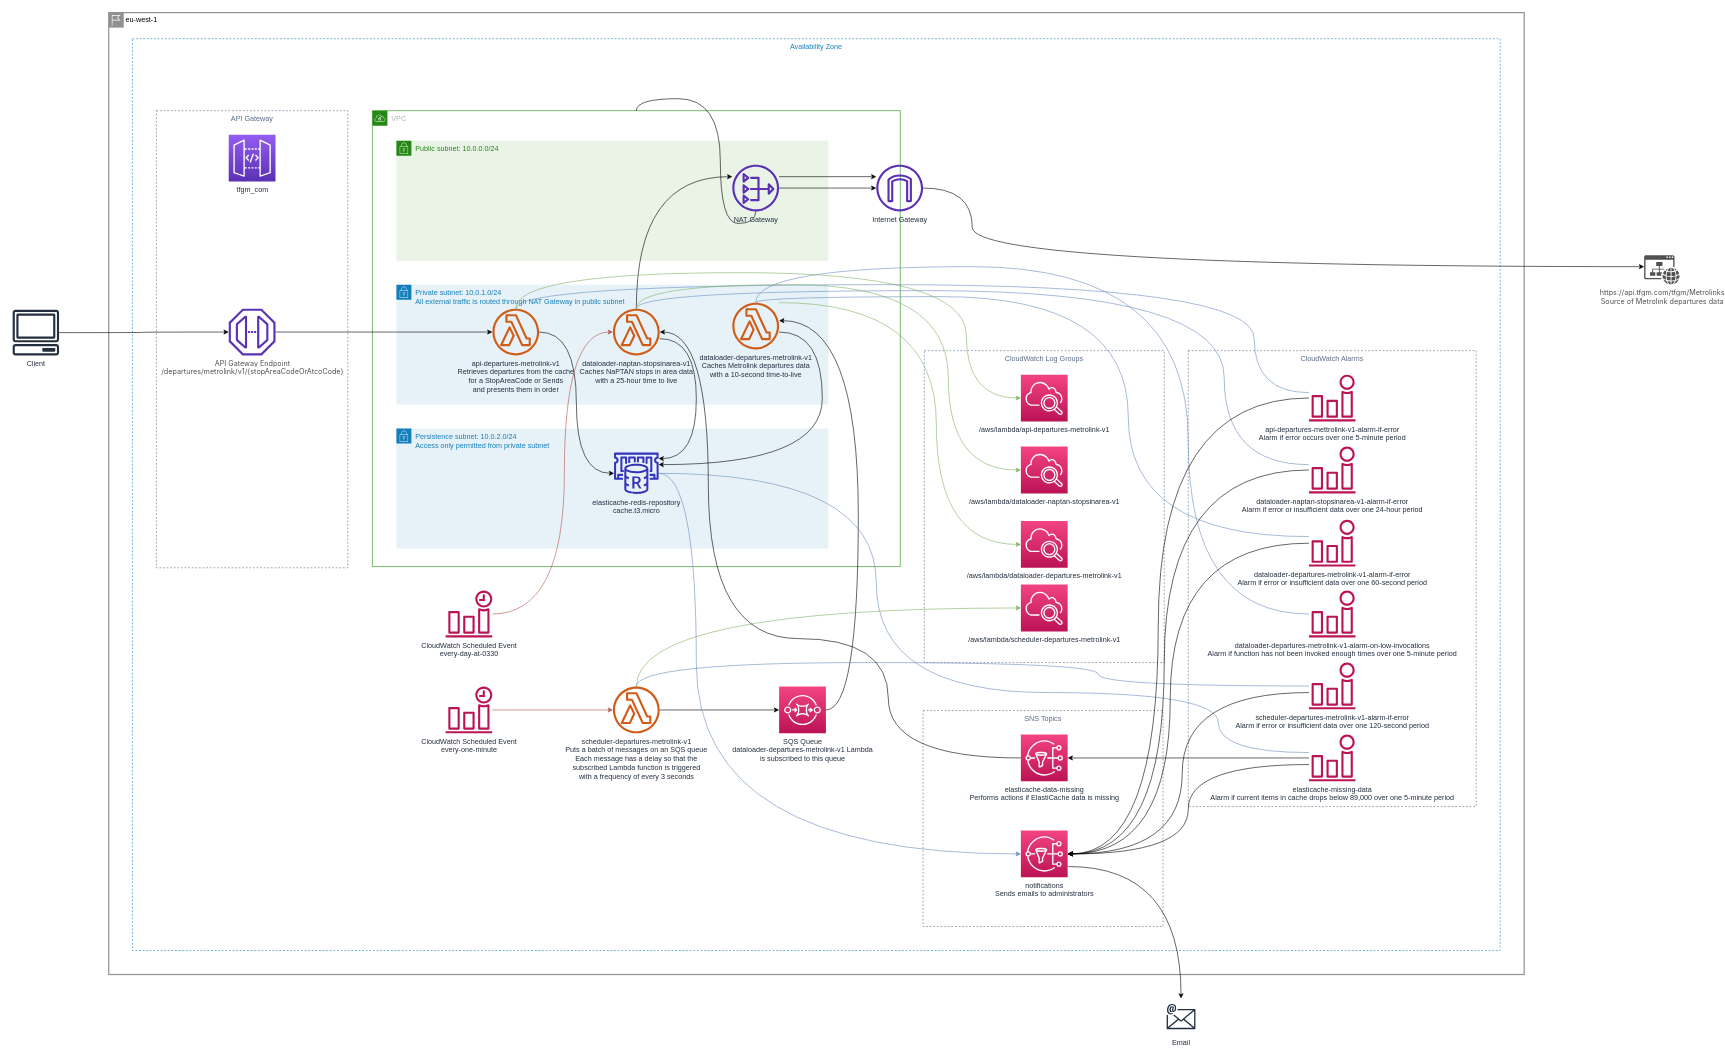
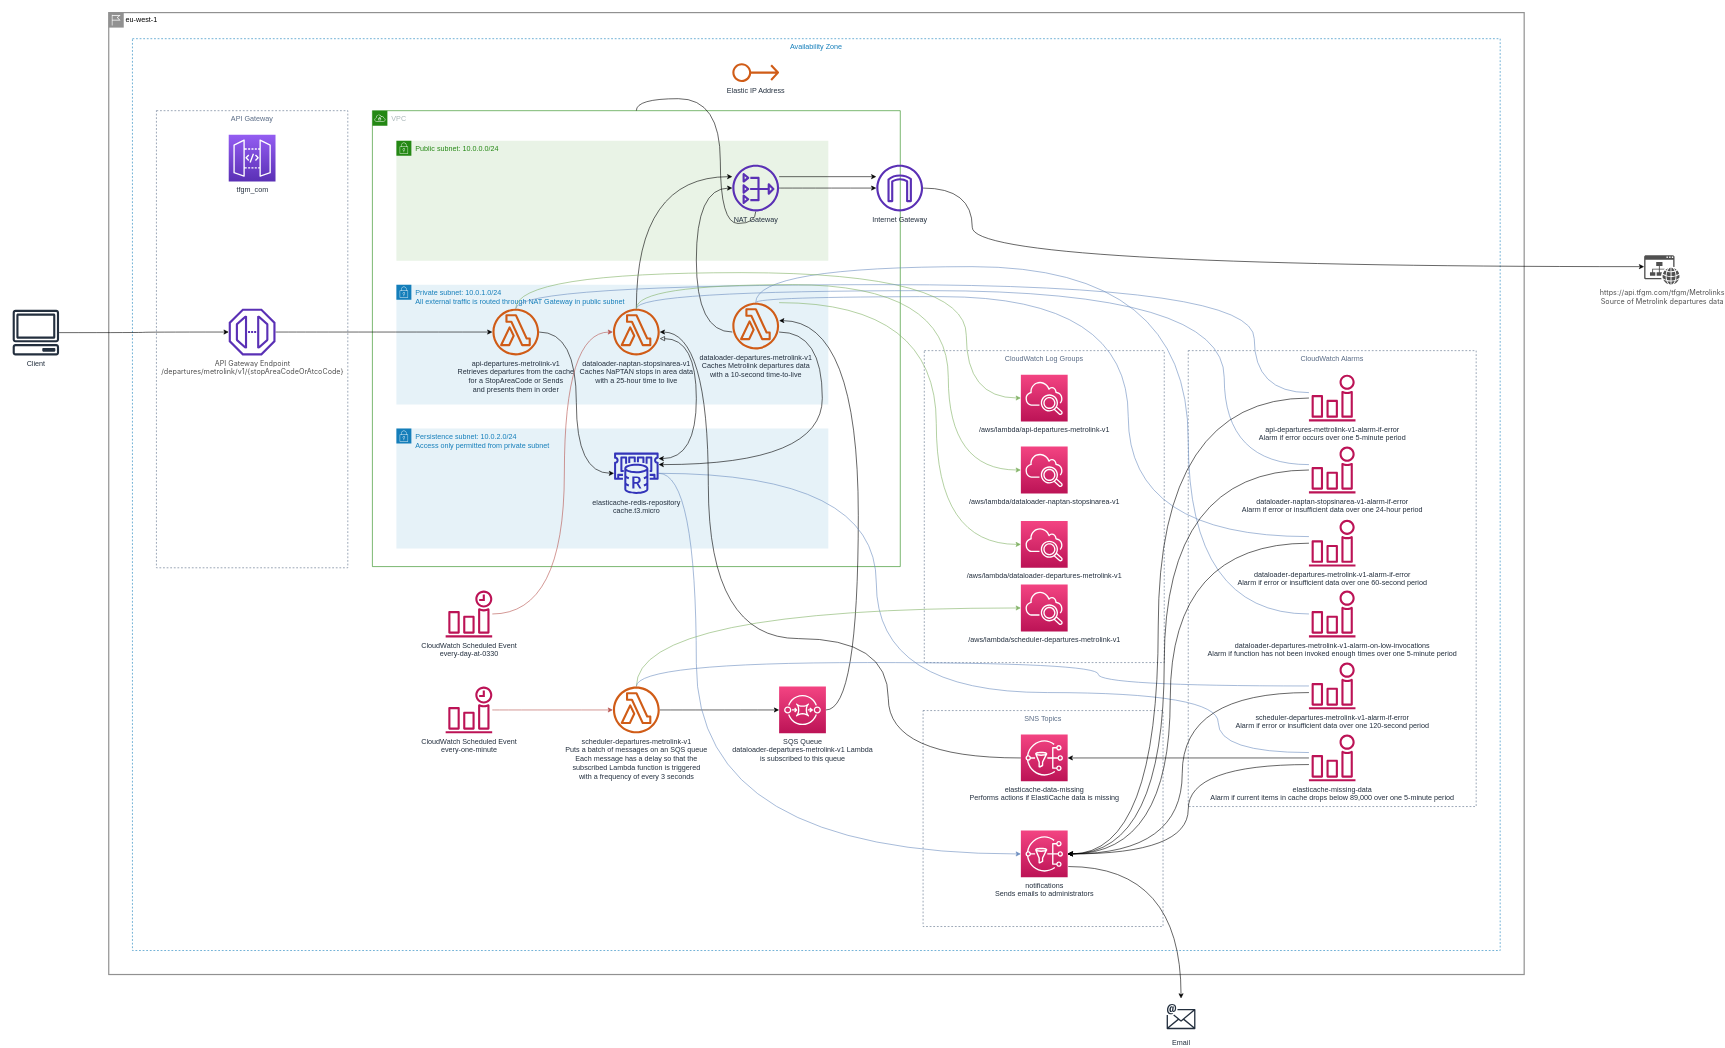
node "Elastic IP Address": added
edge "dataloader-departures-metrolink-v1 Caches Metrolink departures data with a 10-second time-to-live" -> "NAT Gateway": added
edge "dataloader-naptan-stopsinarea-v1 Caches NaPTAN stops in area data with a 25-hour time to live" -> "elasticache-redis-repository cache.t3.micro": arrowhead none -> block
